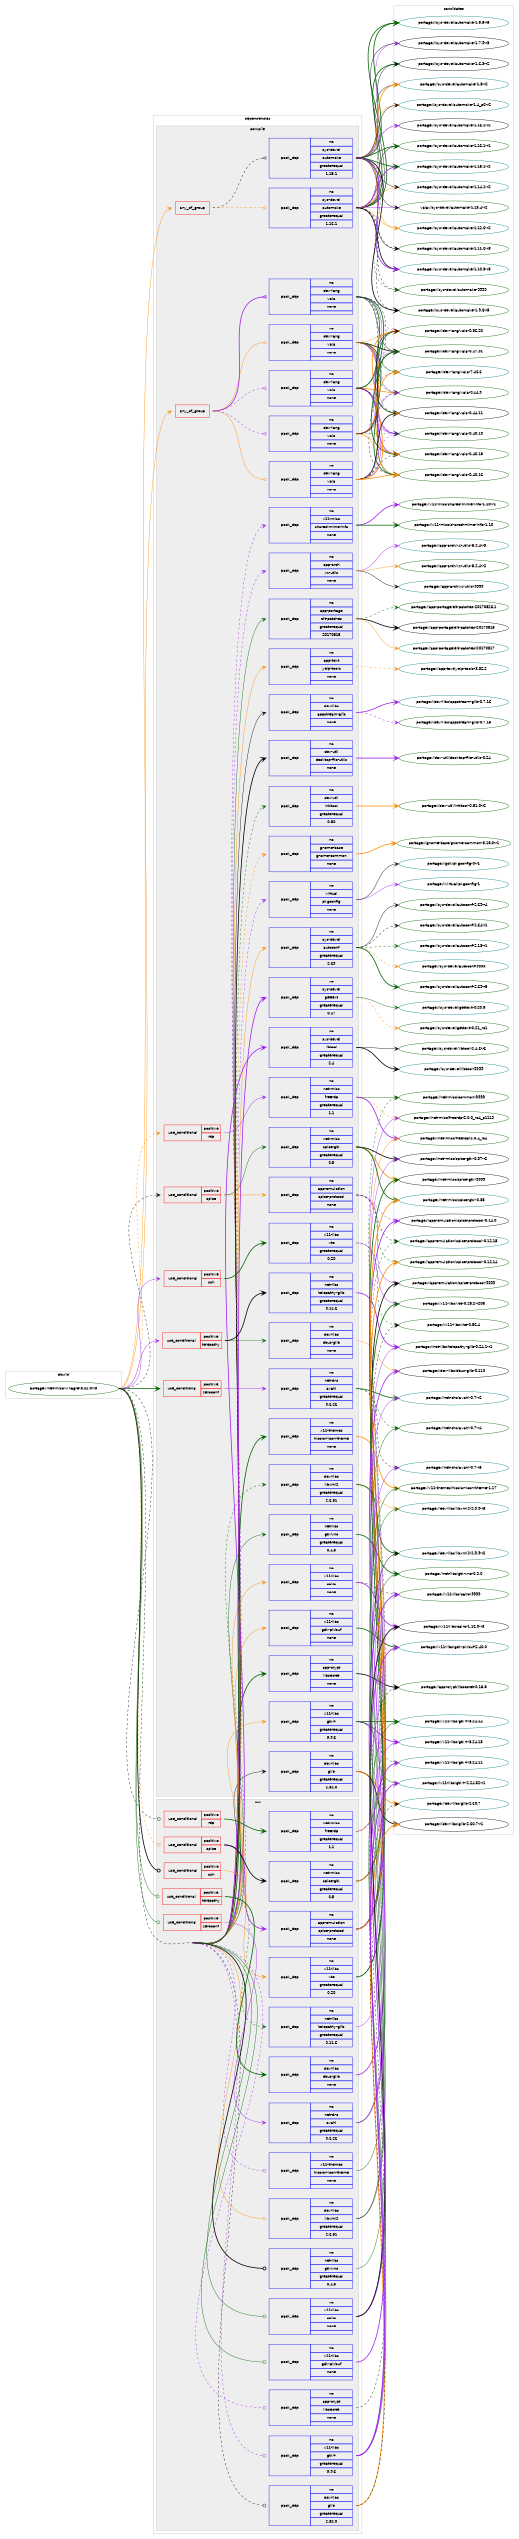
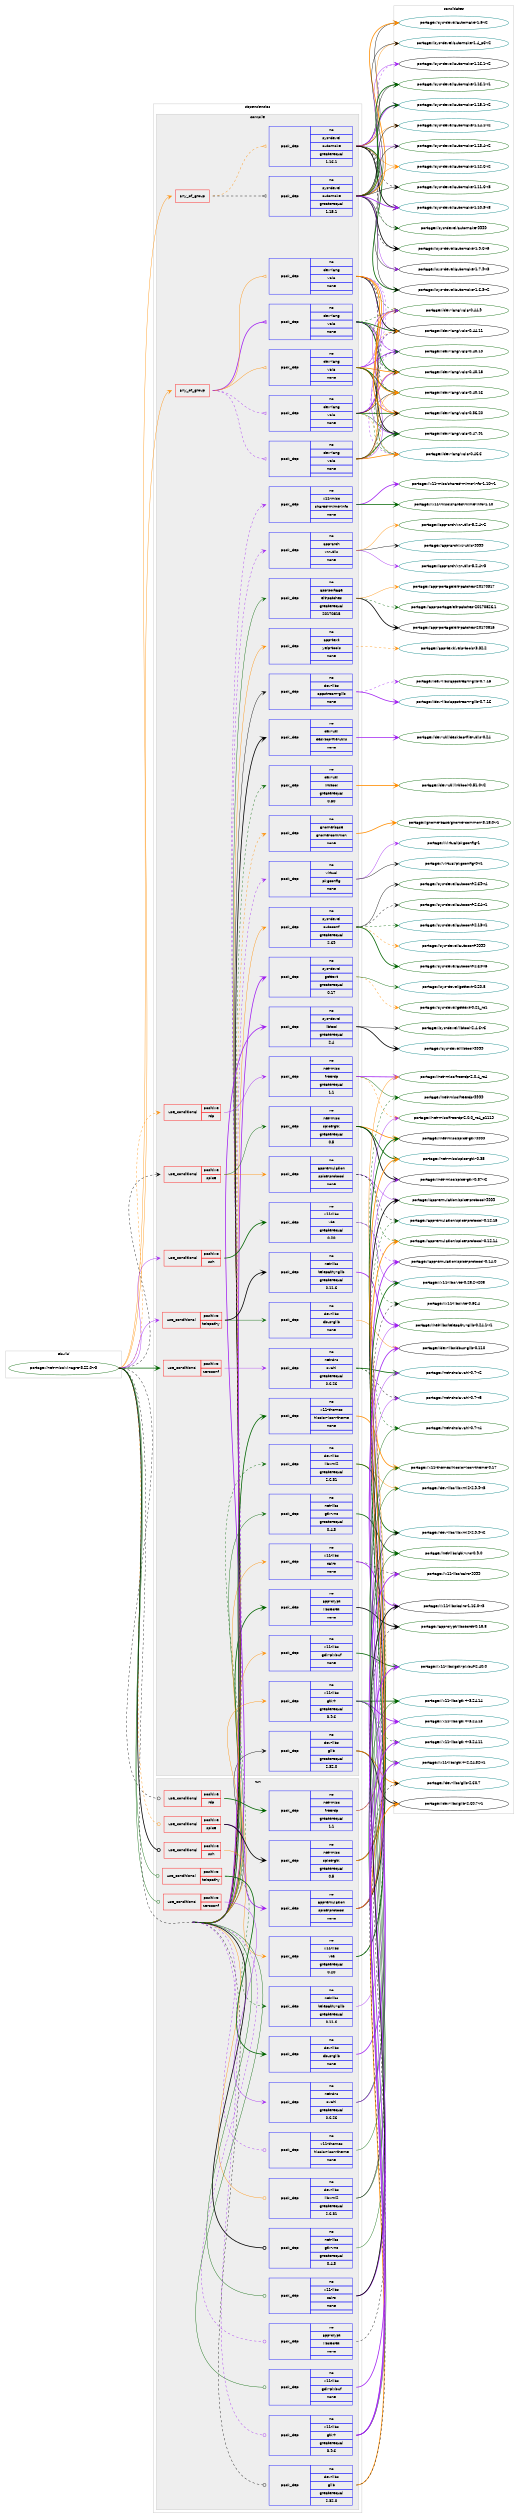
node "portage://sys-devel/automake-1.8.5-r5": removed
node "vala://sys-devel/automake-1.13.4-r2": label "vala://sys-devel/automake-1.13.4-r2" -> "portage://sys-devel/automake-1.13.4-r2"
node "portage://dev-lang/vala-7.46.6": label "portage://dev-lang/vala-7.46.6" -> "portage://dev-lang/vala-0.46.6"
node "portage://gdk/pkgconfig-0-r1": label "portage://gdk/pkgconfig-0-r1" -> "portage://virtual/pkgconfig-0-r1"
node "portage://net-misc/common-9999": label "portage://net-misc/common-9999" -> "portage://net-misc/freerdp-9999"
node "portage://x11-libs/vte-0.28.2-r208": color darkgreen -> teal
node "portage://x11-themes/hicolor-icon-theme-1.17": label "portage://x11-themes/hicolor-icon-theme-1.17" -> "portage://x11-themes/hicolor-icon-theme-0.17"
